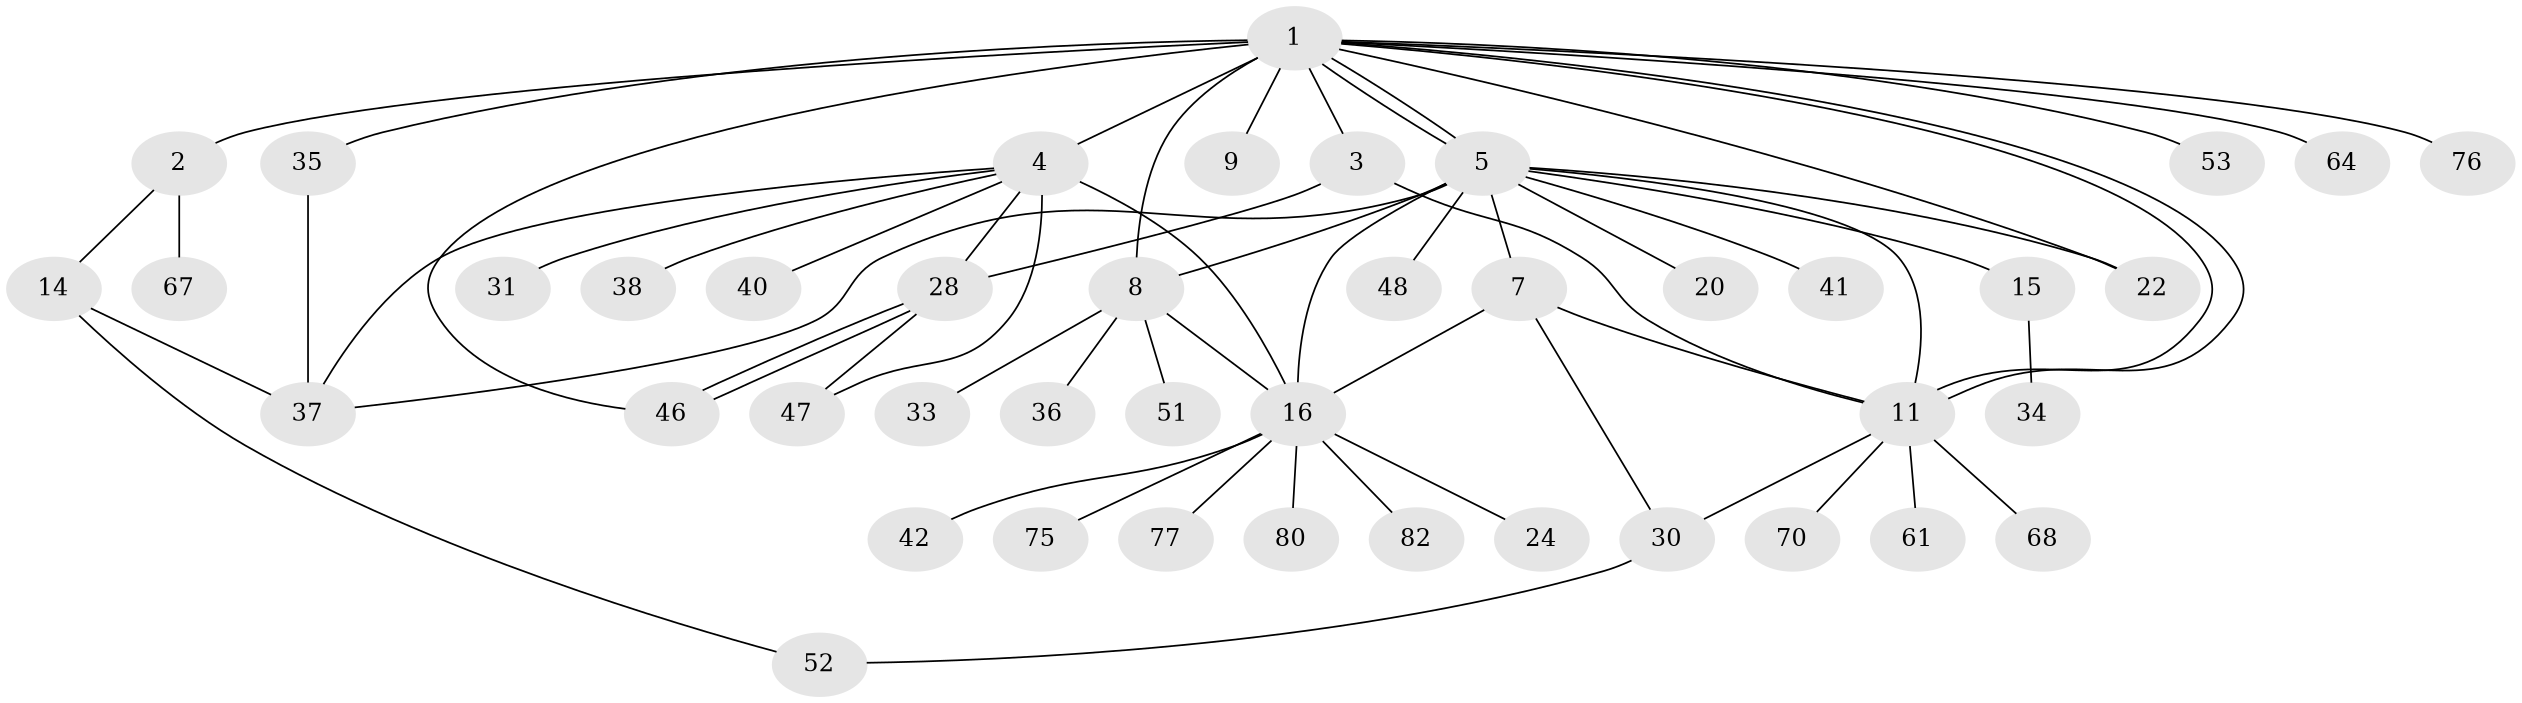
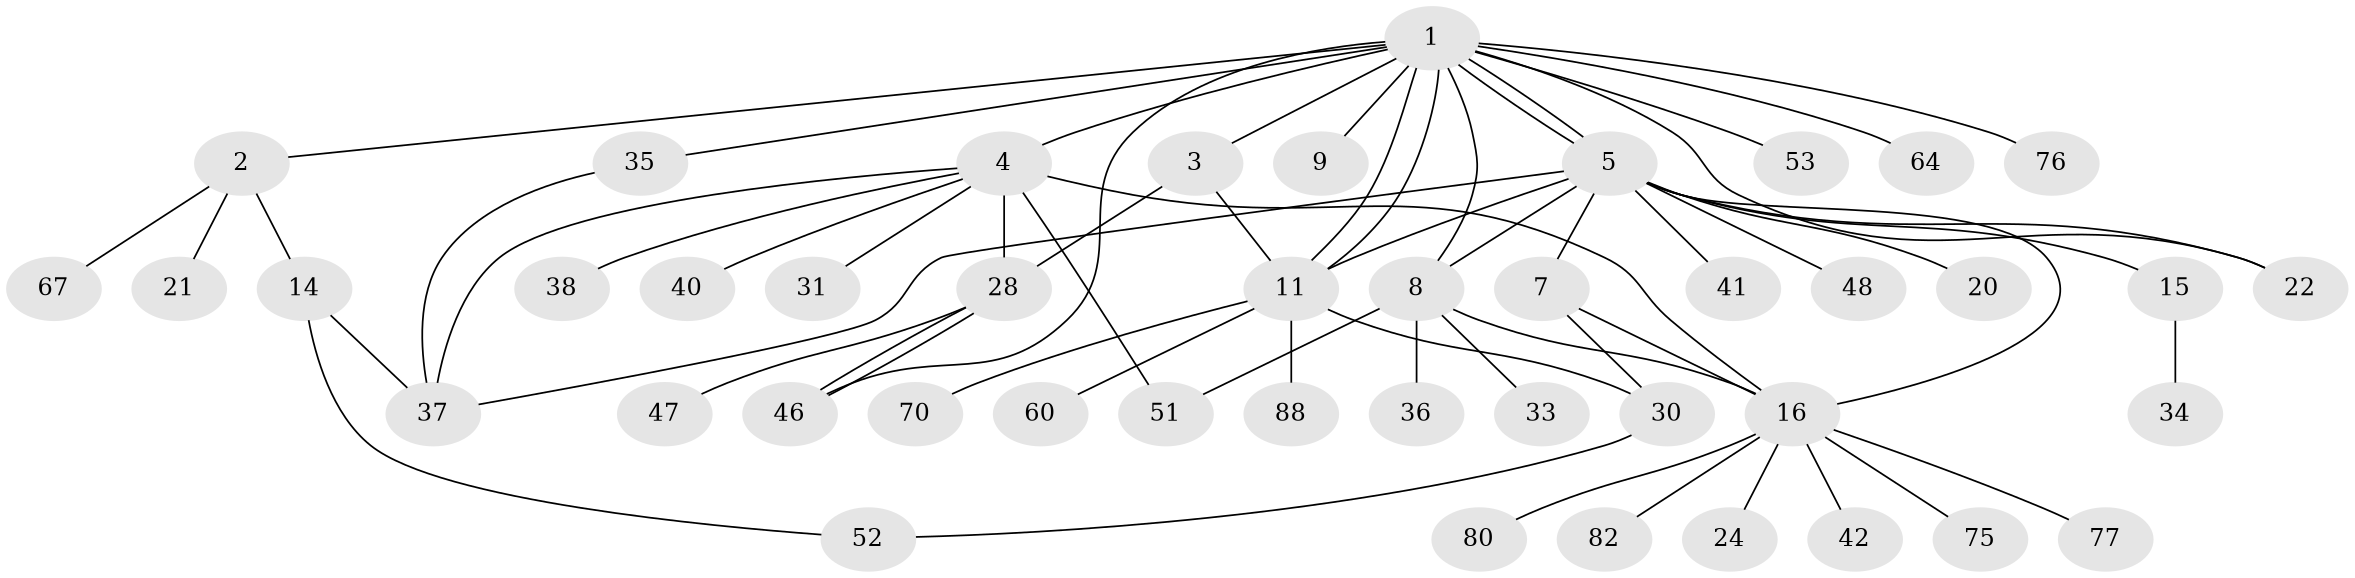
node "21": added
edge "4" -- "47": now "4" -- "51"
edge "7" -- "11": removed
node "61": label "61" -> "60"
node "68": label "68" -> "88"
